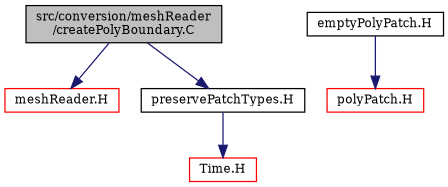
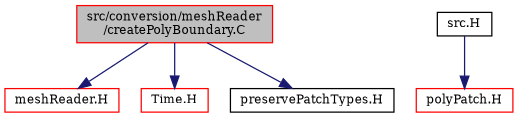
node "src/conversion/meshReader /createPolyBoundary.C": color black -> red
node "emptyPolyPatch.H": label "emptyPolyPatch.H" -> "src.H"
edge "preservePatchTypes.H" -> "Time.H": now "src/conversion/meshReader /createPolyBoundary.C" -> "Time.H"
